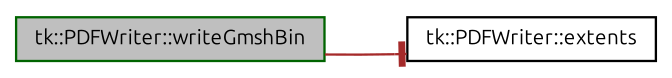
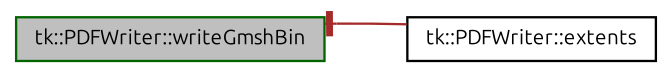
edge "tk::PDFWriter::writeGmshBin" -> "tk::PDFWriter::extents": reversed
